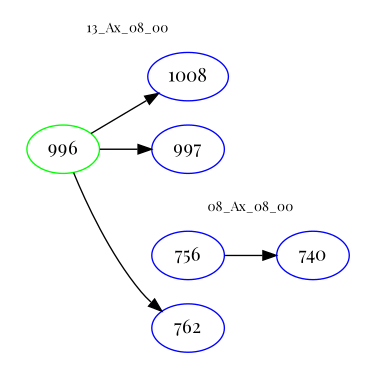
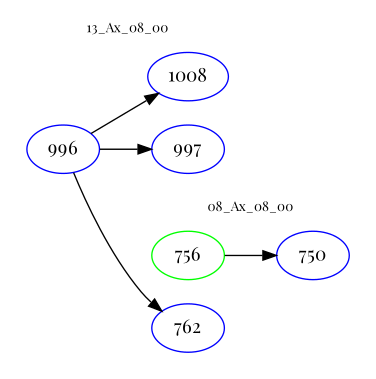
node "996": color green -> blue
node "756": color blue -> green
node "740": label "740" -> "750"
